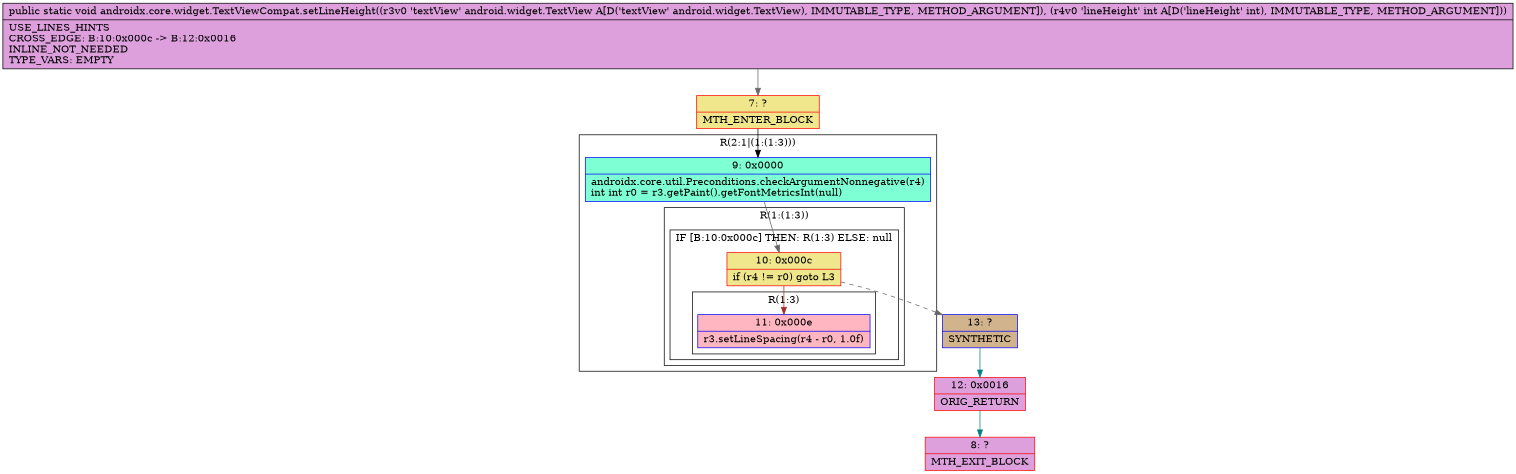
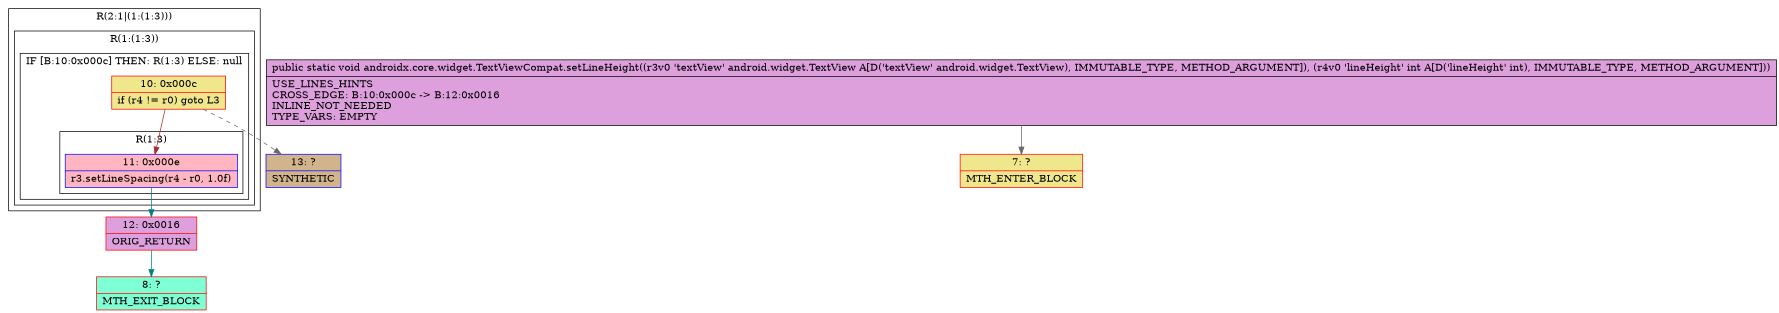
node "9: 0x0000": removed
edge "13: ?" -> "12: 0x0016": now "11: 0x000e" -> "12: 0x0016"
node "8: ?": fillcolor plum -> aquamarine
